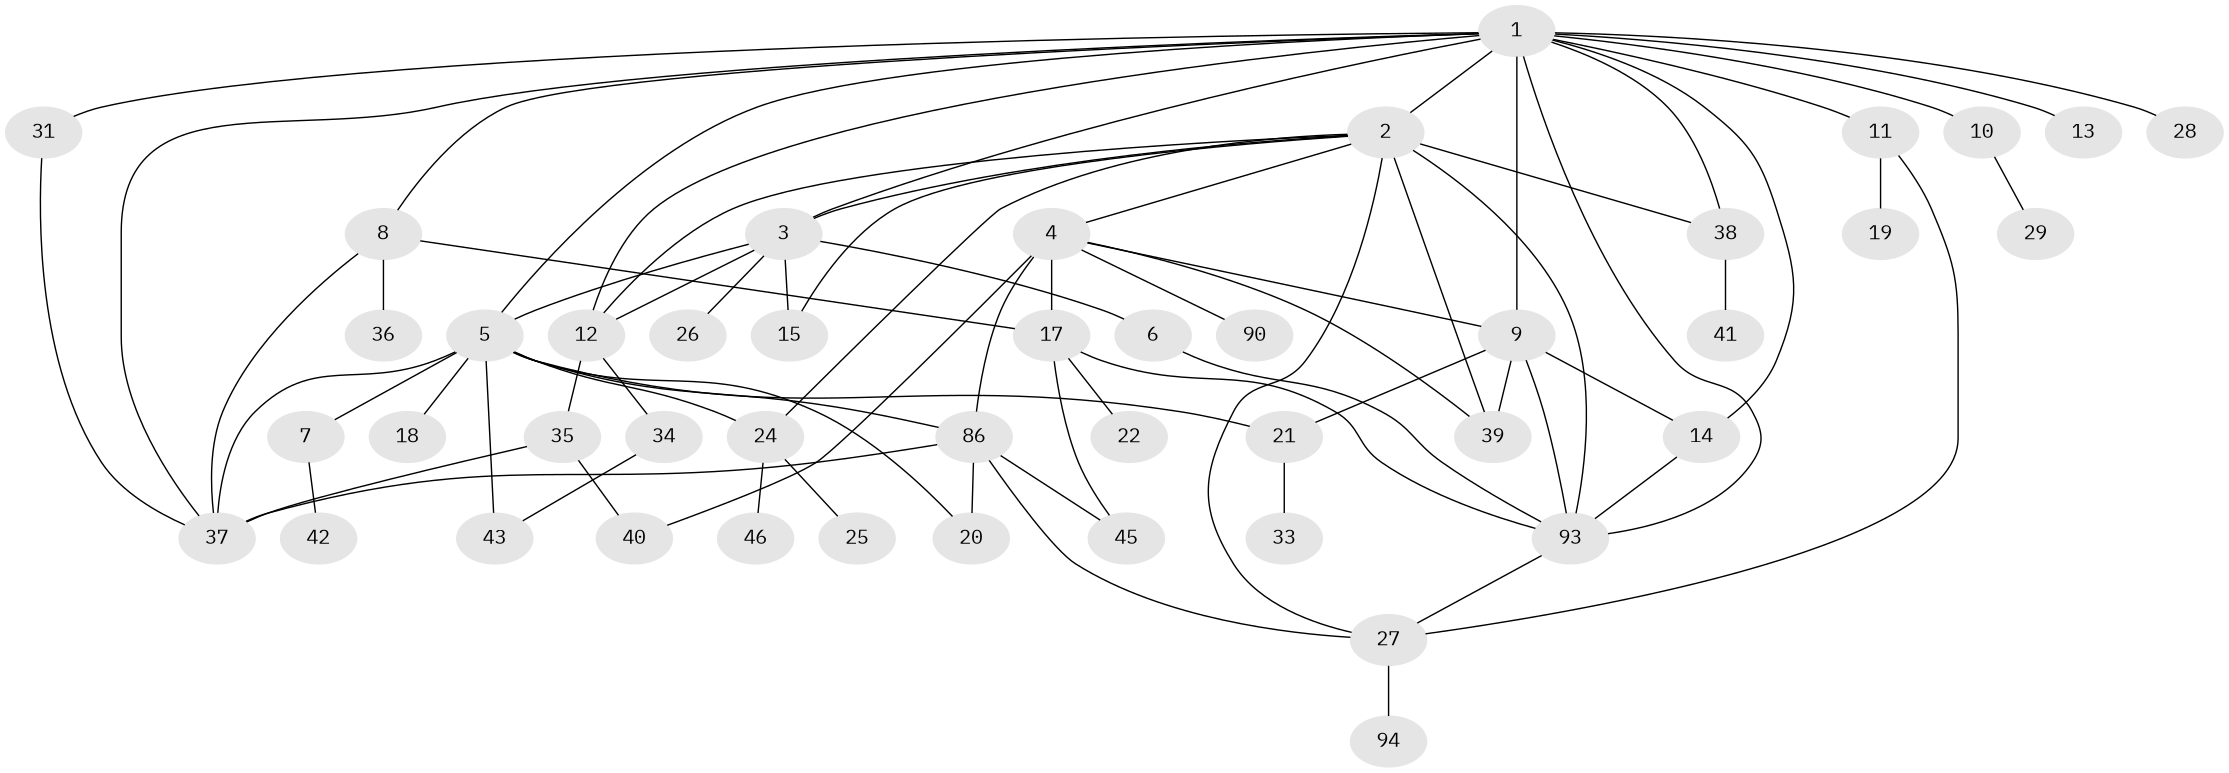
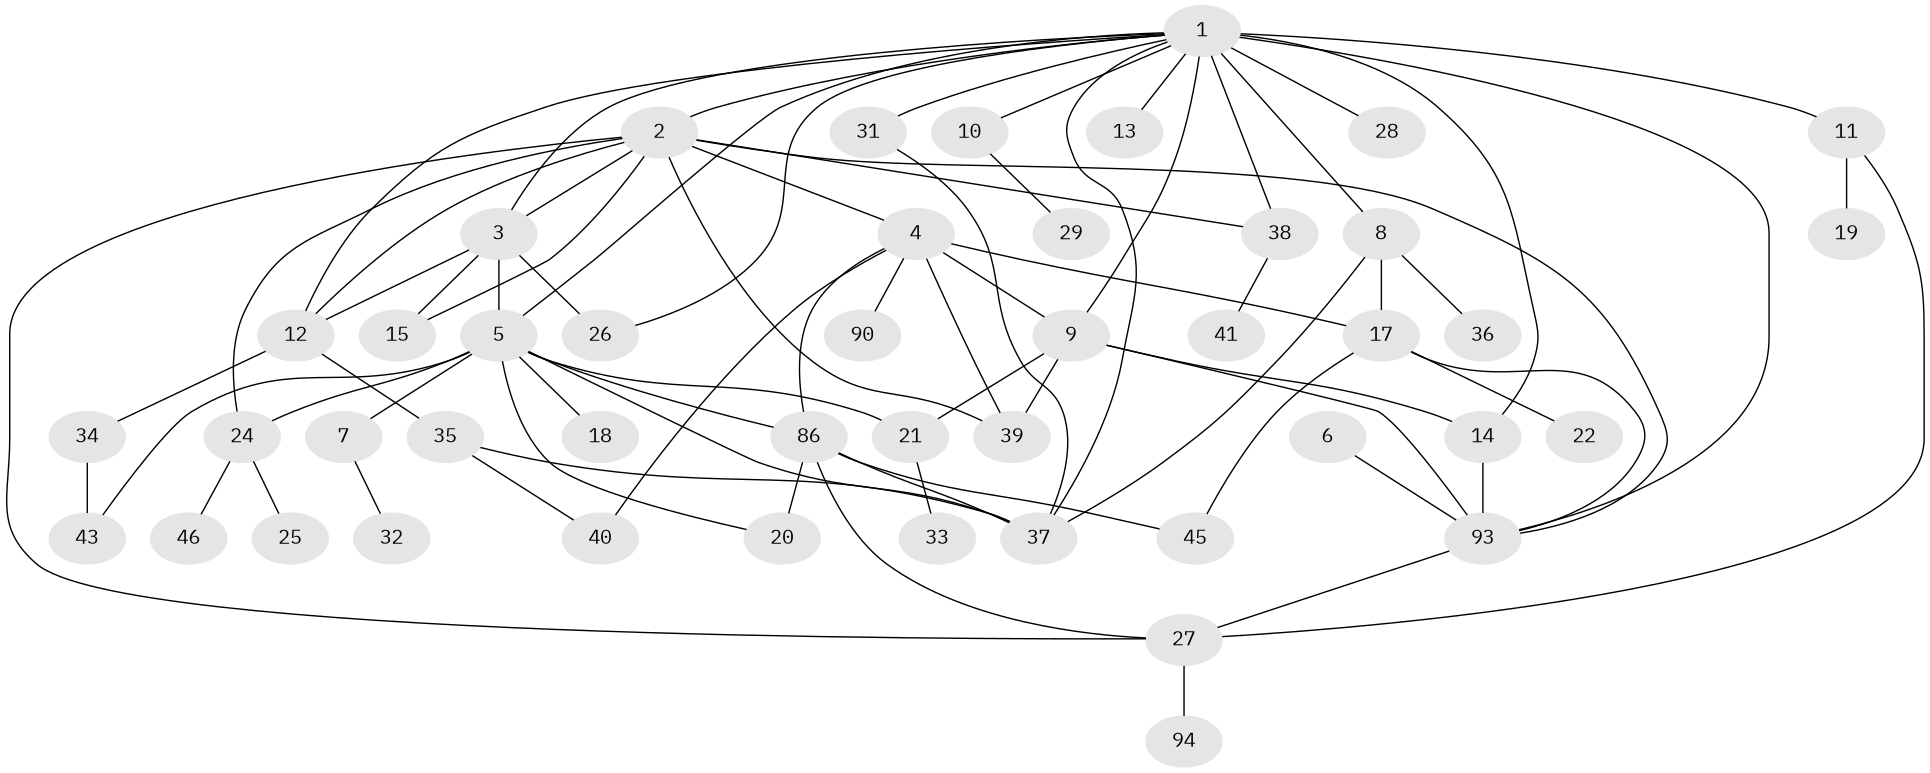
edge "1" -- "26": added
edge "3" -- "6": removed
node "42": label "42" -> "32"
